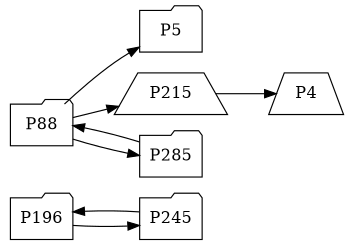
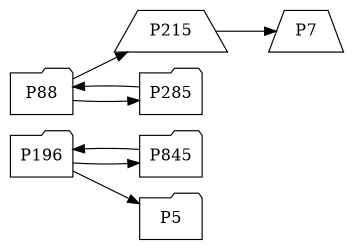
edge "P88" -> "P5": now "P196" -> "P5"
node "P4": label "P4" -> "P7"
node "P245": label "P245" -> "P845"
